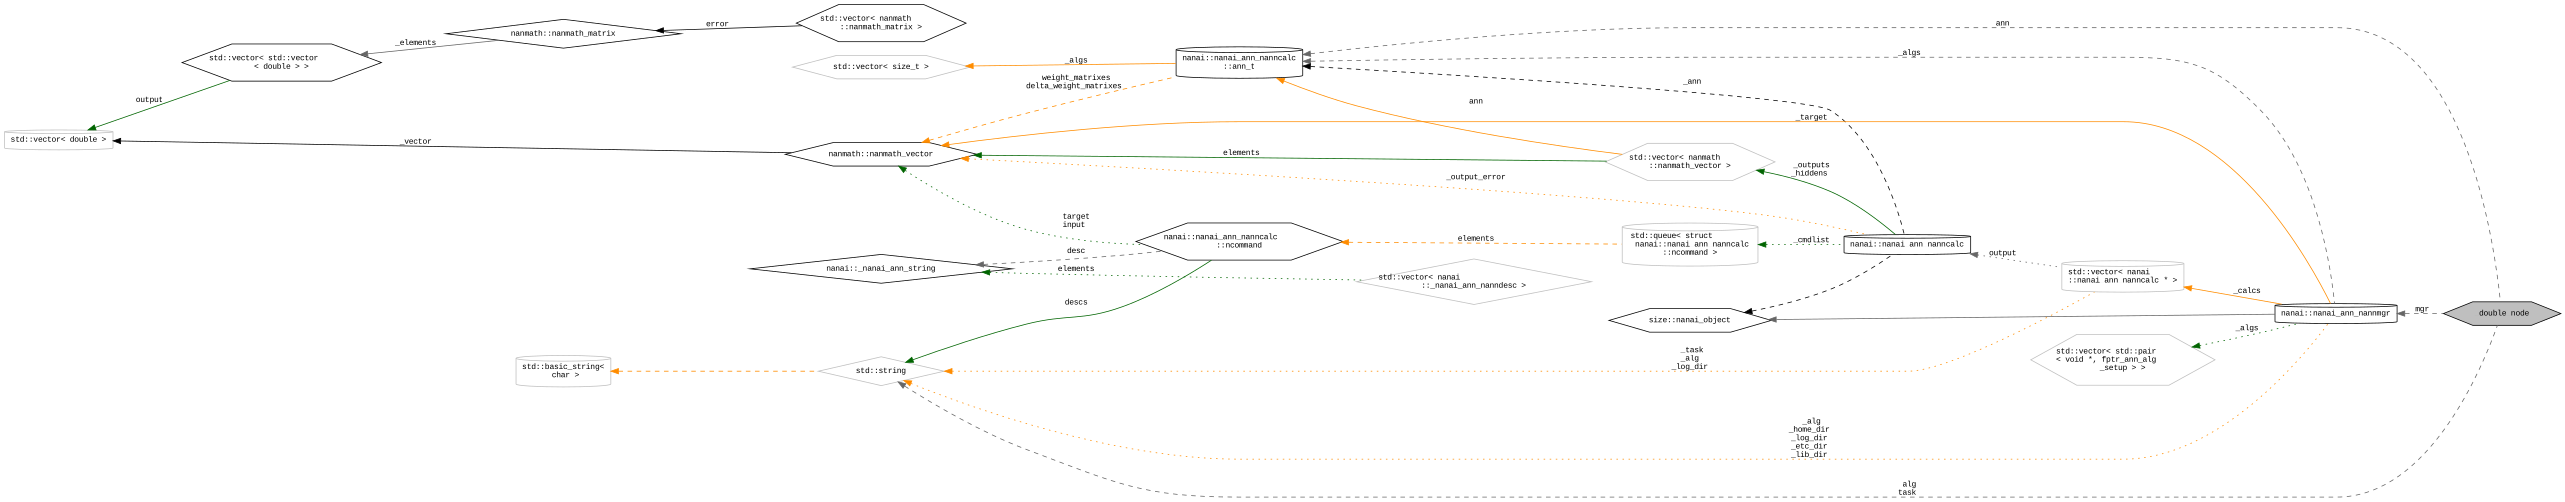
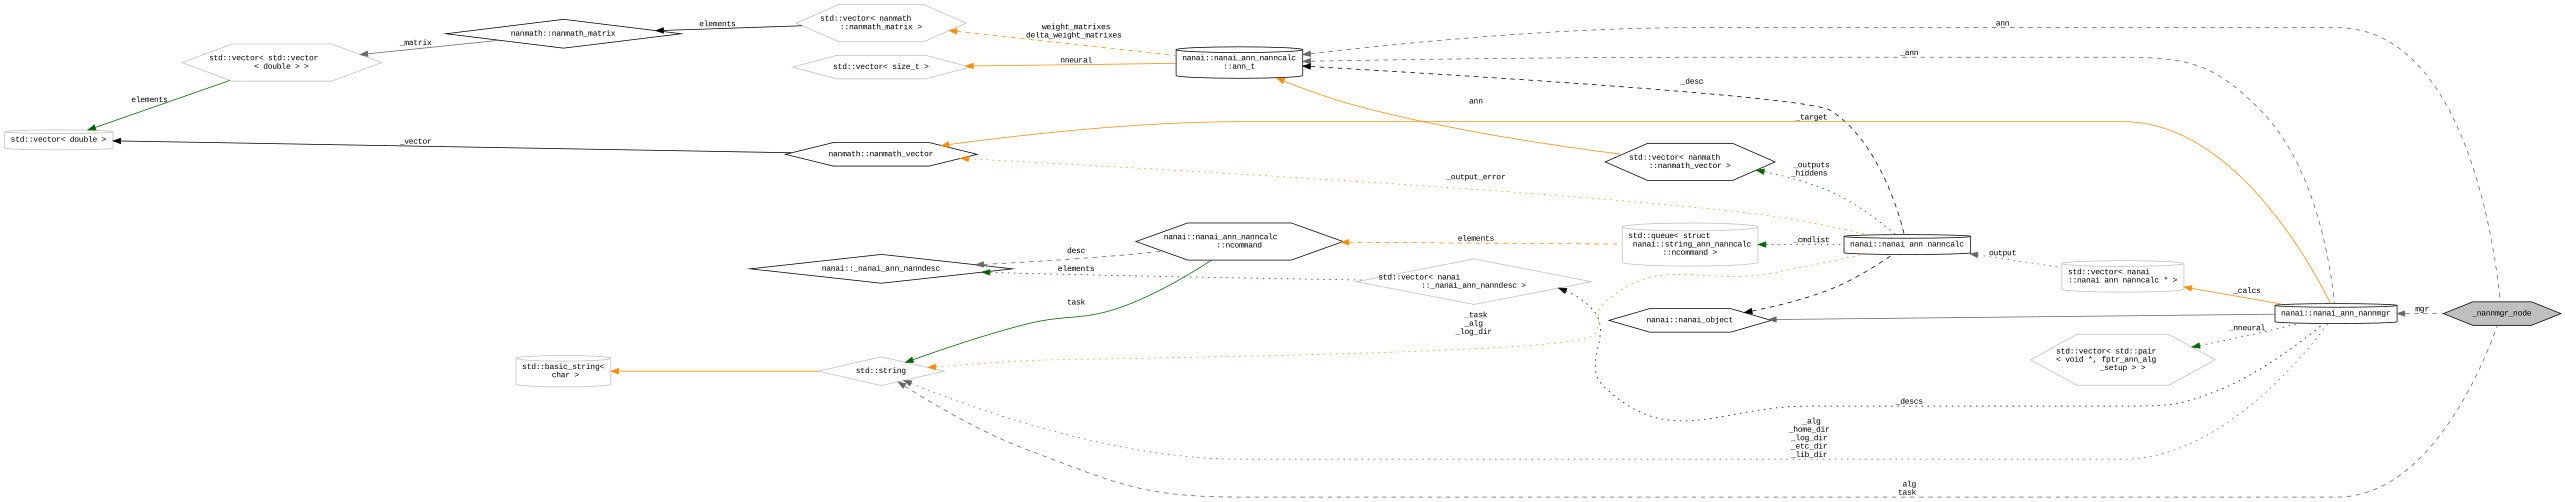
node "std::vector< nanmath ::nanmath_matrix >": color black -> grey75
edge "std::vector< nanmath ::nanmath_matrix >" -> "nanmath::nanmath_matrix": label " error" -> " elements"
edge "nanmath::nanmath_matrix" -> "std::vector< std::vector < double > >": label " _elements" -> " _matrix"
edge "nanai::nanai_ann_nannmgr" -> "nanai::nanai_ann_nanncalc ::ann_t": label " _algs" -> " _ann"
edge "nanai::nanai_ann_nanncalc ::ann_t" -> "std::vector< size_t >": label " _algs" -> " nneural"
node "std::vector< std::vector < double > >": color black -> grey75
edge "nanai::nanai_ann_nanncalc" -> "nanai::nanai_ann_nanncalc ::ann_t": label " _ann" -> " _desc"
edge "std::vector< std::vector < double > >" -> "std::vector< double >": label " output" -> " elements"
edge "nanai::nanai_ann_nanncalc ::ann_t" -> "nanmath::nanmath_vector": now "nanai::nanai_ann_nanncalc ::ann_t" -> "std::vector< nanmath ::nanmath_matrix >"
edge "std::vector< nanmath ::nanmath_vector >" -> "nanmath::nanmath_vector": removed, label "elements"
node "std::vector< nanmath ::nanmath_vector >": color grey75 -> black
edge "nanai::nanai_ann_nanncalc" -> "std::vector< nanmath ::nanmath_vector >": style solid -> dotted
edge "nanai::nanai_ann_nanncalc ::ncommand" -> "nanmath::nanmath_vector": removed, label "target input"
node "std::queue< struct nanai::nanai_ann_nanncalc ::ncommand >": label "std::queue< struct nanai::nanai_ann_nanncalc ::ncommand >" -> "std::queue< struct nanai::string_ann_nanncalc ::ncommand >"
node "nanai::_nanai_ann_string": label "nanai::_nanai_ann_string" -> "nanai::_nanai_ann_nanndesc"
edge "nanai::nanai_ann_nanncalc ::ncommand" -> "std::string": label " descs" -> " task"
node "_double_node": label "_double_node" -> "_nannmgr_node"
node "size::nanai_object": label "size::nanai_object" -> "nanai::nanai_object"
edge "nanai::nanai_ann_nannmgr" -> "std::vector< std::pair < void *, fptr_ann_alg _setup > >": label " _algs" -> " _nneural"
edge "std::string" -> "std::basic_string< char >": style dashed -> solid
edge "std::vector< nanai ::nanai_ann_nanncalc * >" -> "std::string": now "nanai::nanai_ann_nanncalc" -> "std::string"
edge "nanai::nanai_ann_nannmgr" -> "std::vector< nanai ::_nanai_ann_nanndesc >": added, label "_descs"
edge "nanai::nanai_ann_nannmgr" -> "std::string": color darkorange -> gray40
